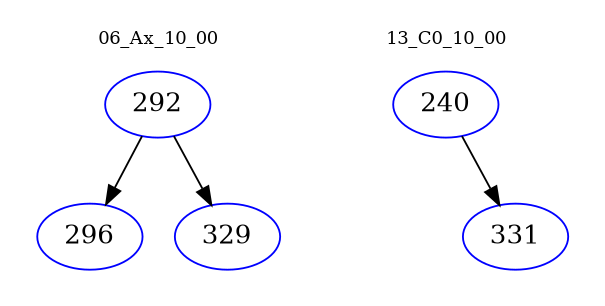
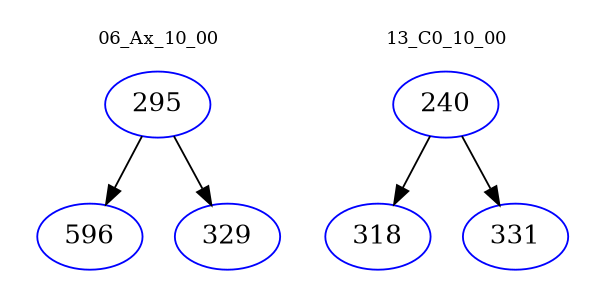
node "292": label "292" -> "295"
node "296": label "296" -> "596"
node "318": added
